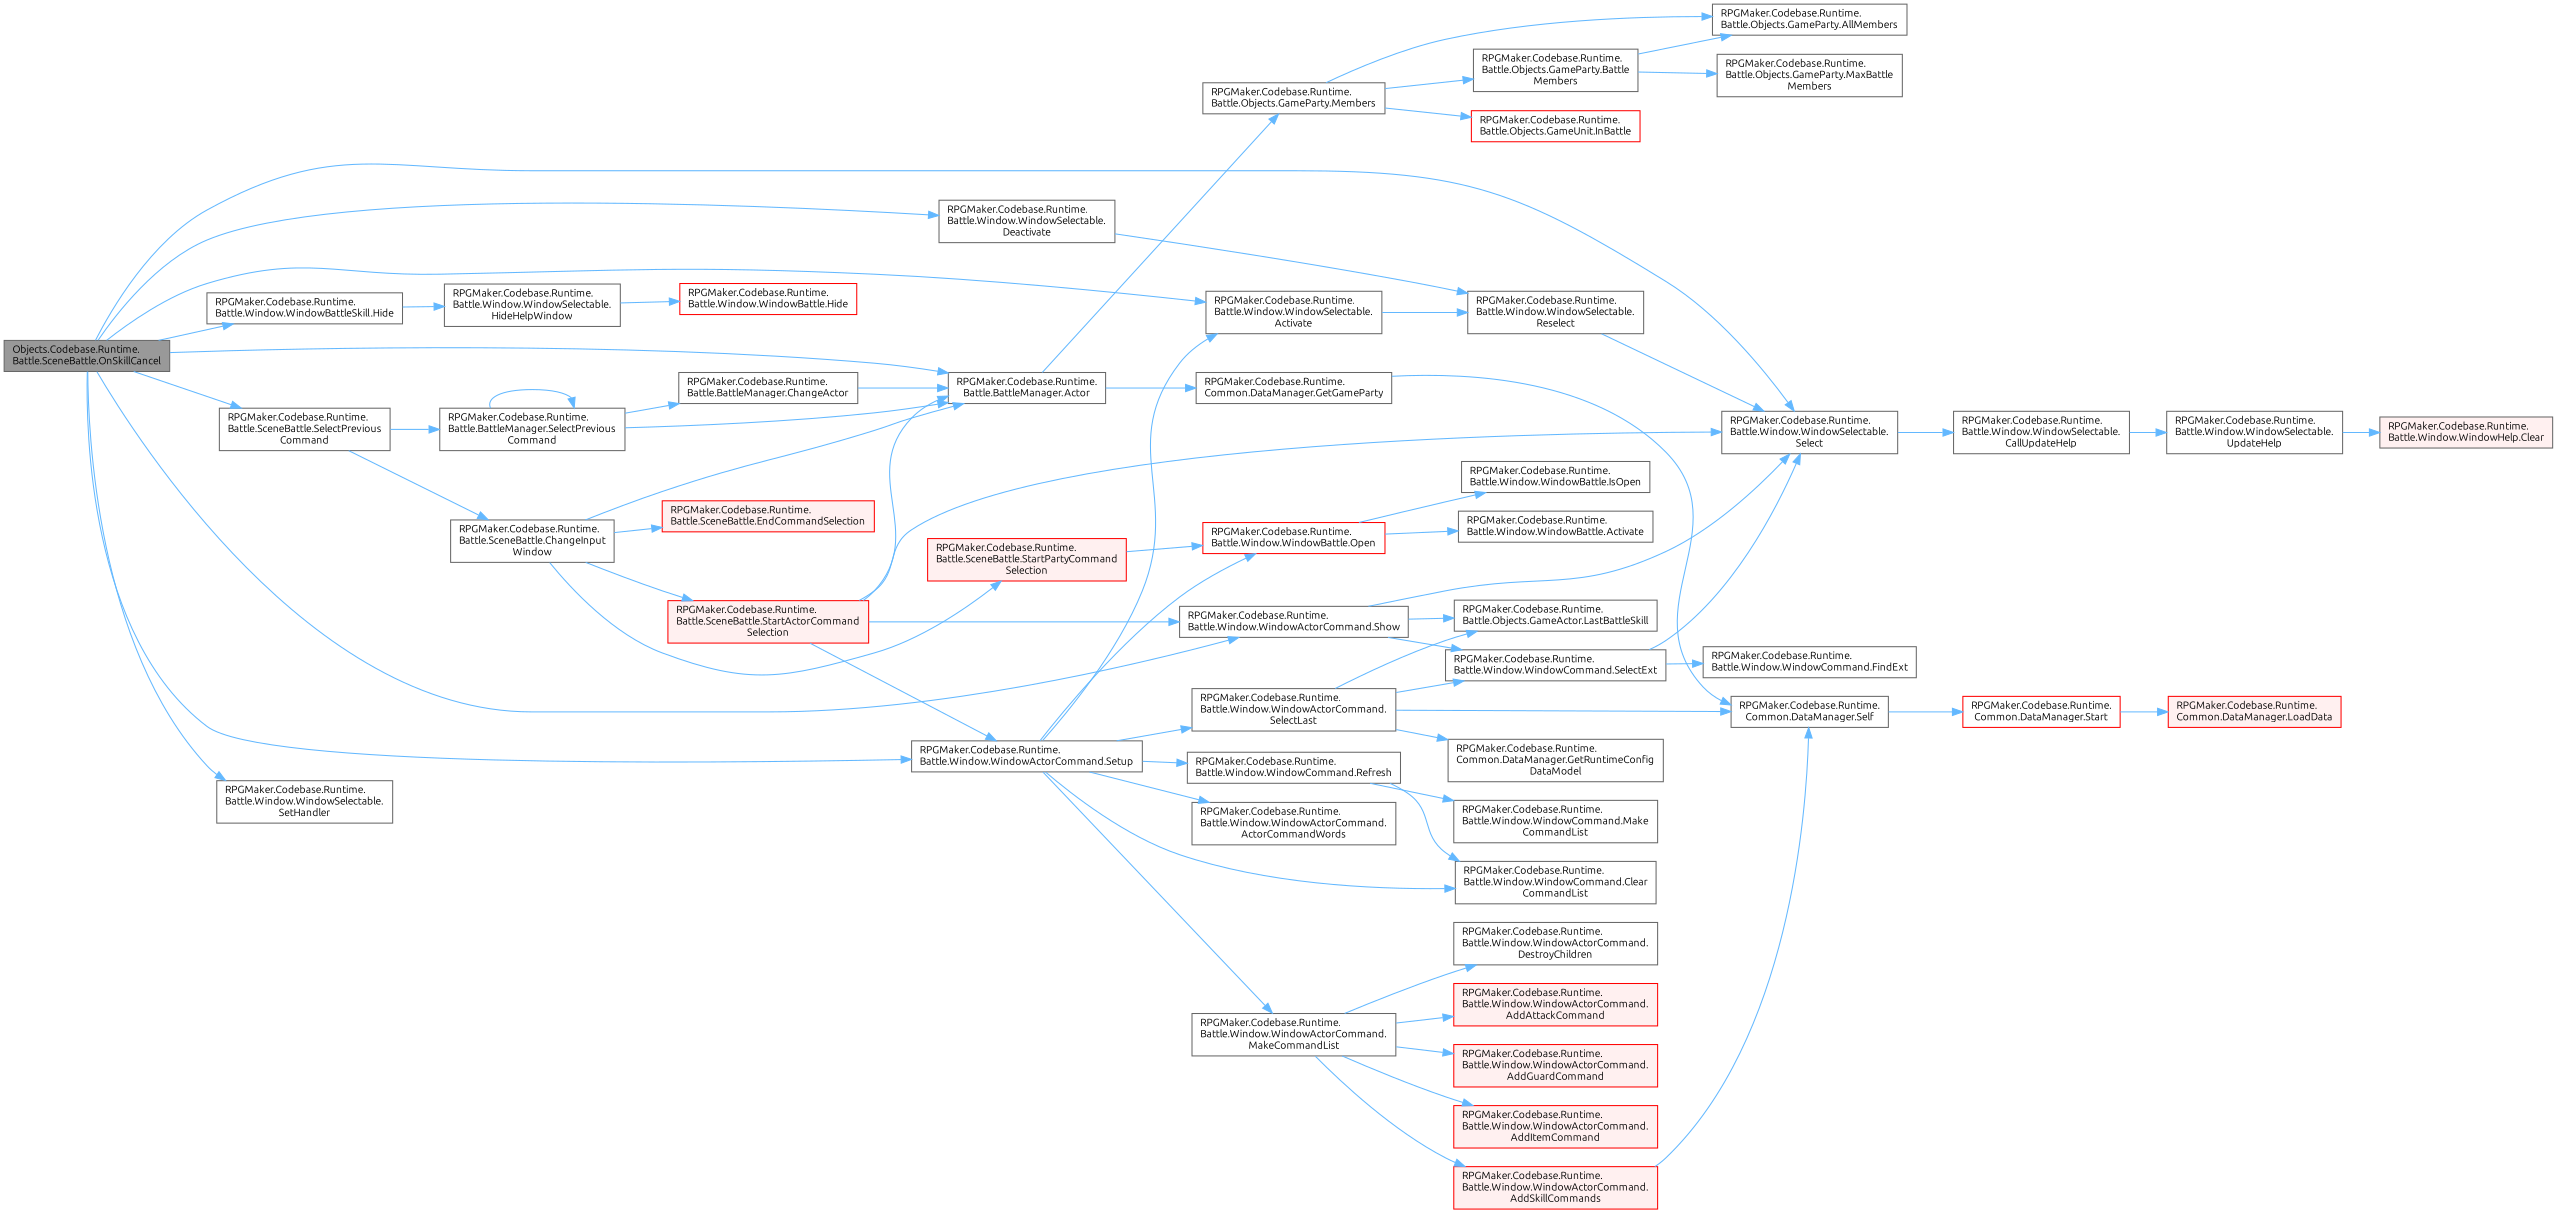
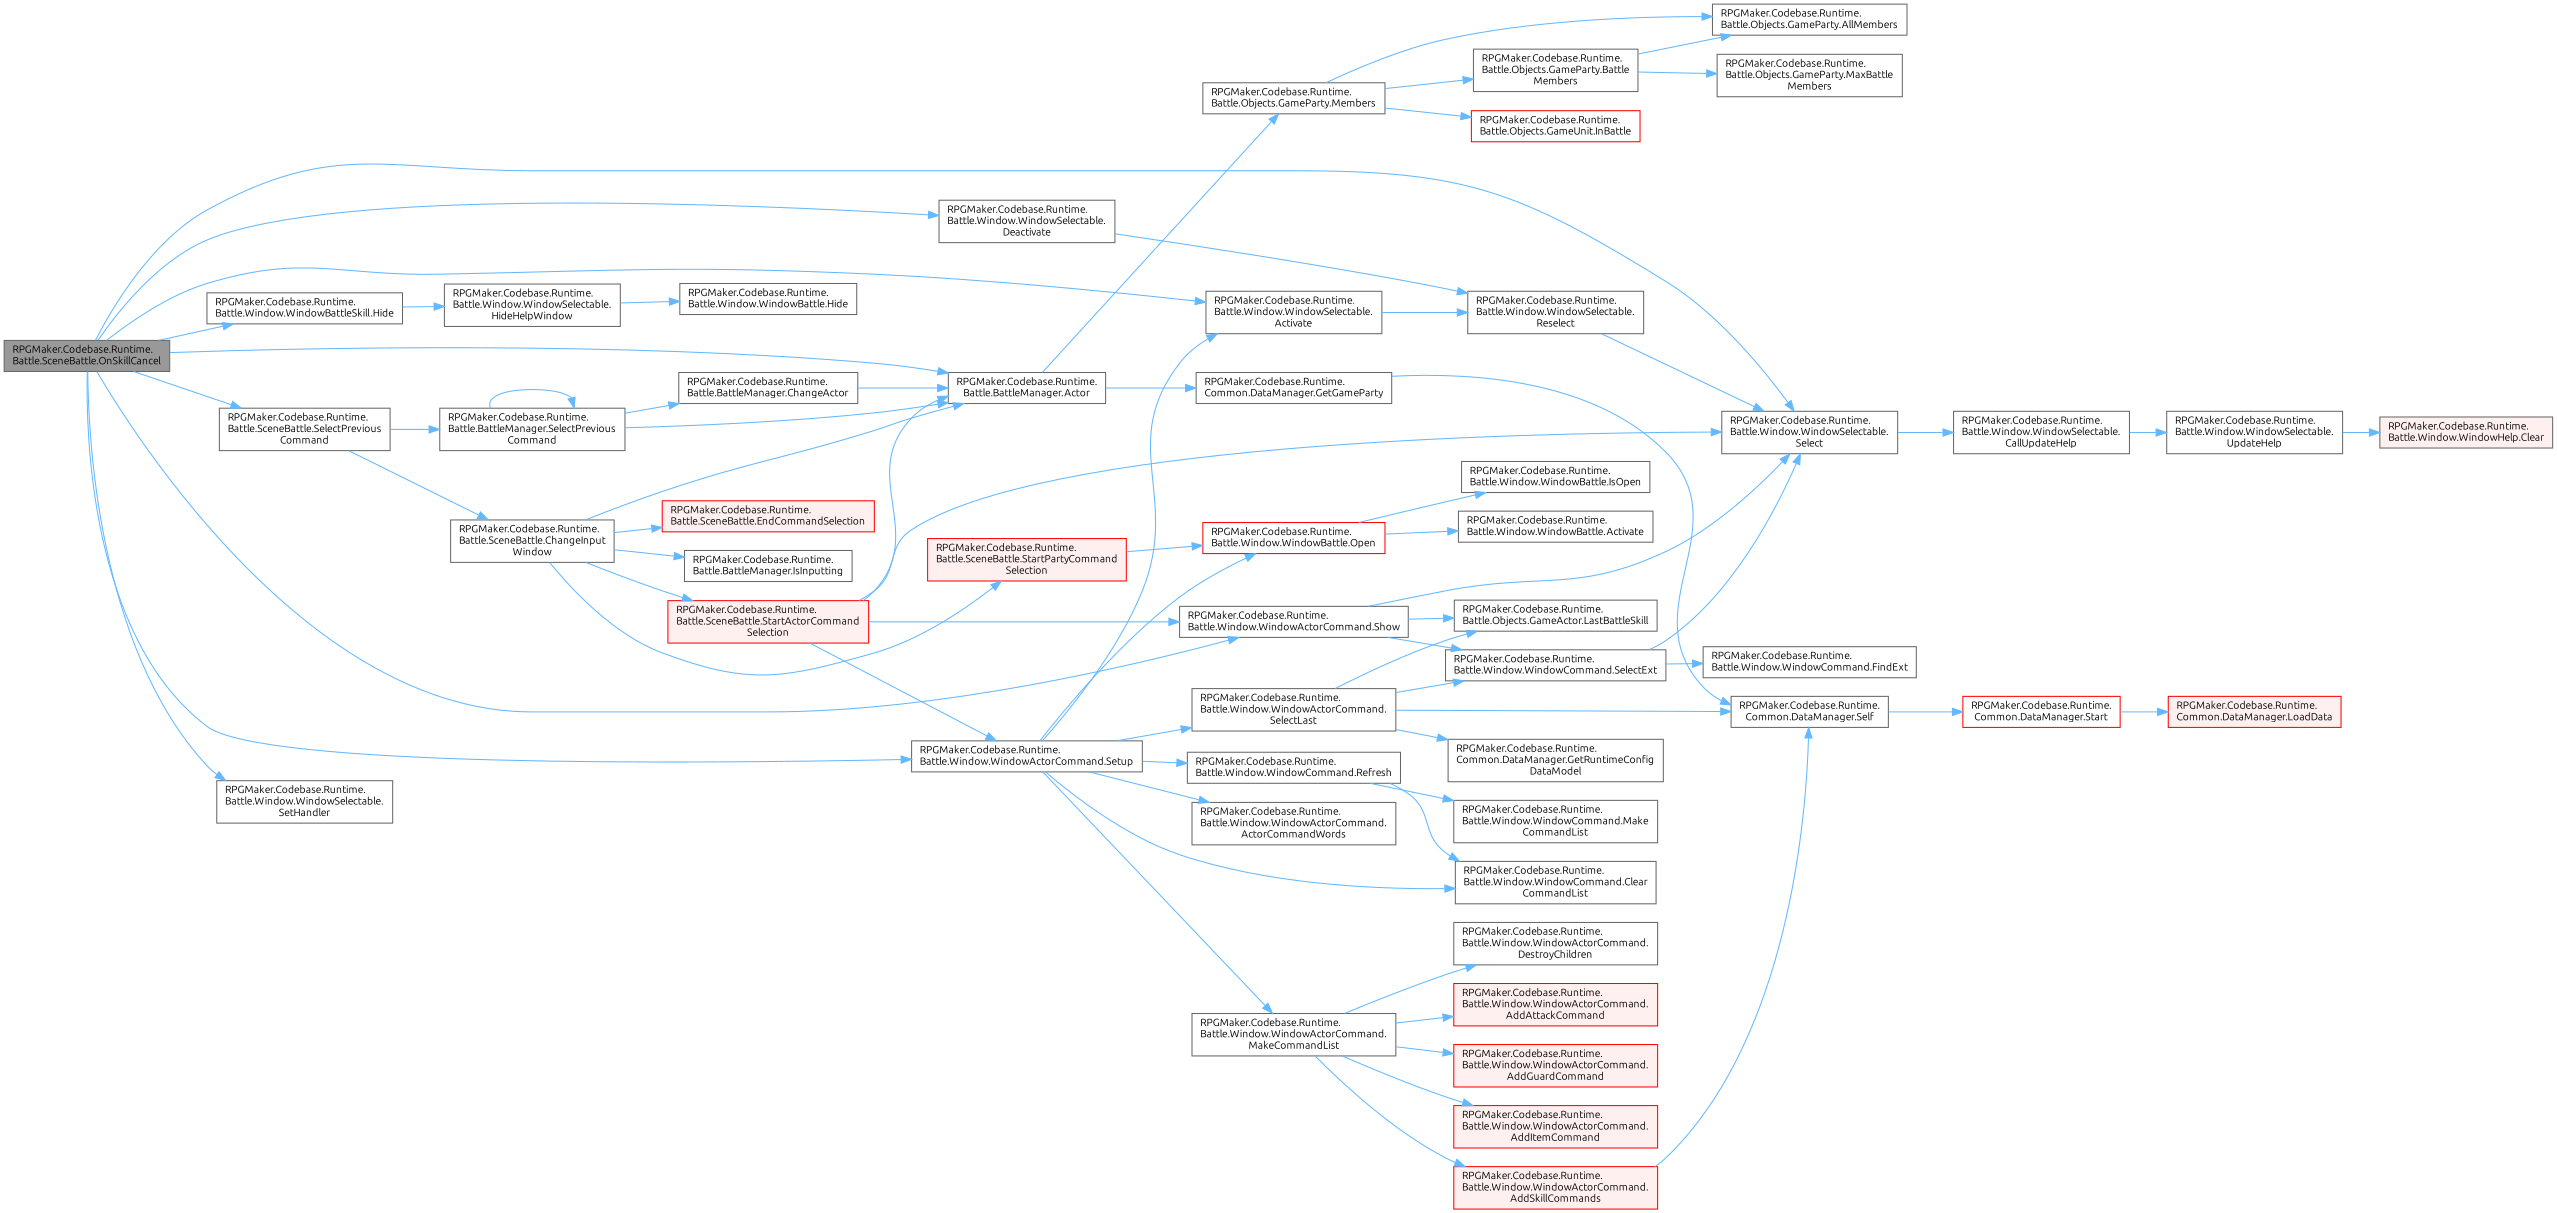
node "RPGMaker.Codebase.Runtime. Battle.Window.WindowBattle.Hide": color red -> grey40
node "Objects.Codebase.Runtime. Battle.SceneBattle.OnSkillCancel": label "Objects.Codebase.Runtime. Battle.SceneBattle.OnSkillCancel" -> "RPGMaker.Codebase.Runtime. Battle.SceneBattle.OnSkillCancel"
node "RPGMaker.Codebase.Runtime. Battle.BattleManager.IsInputting": added
